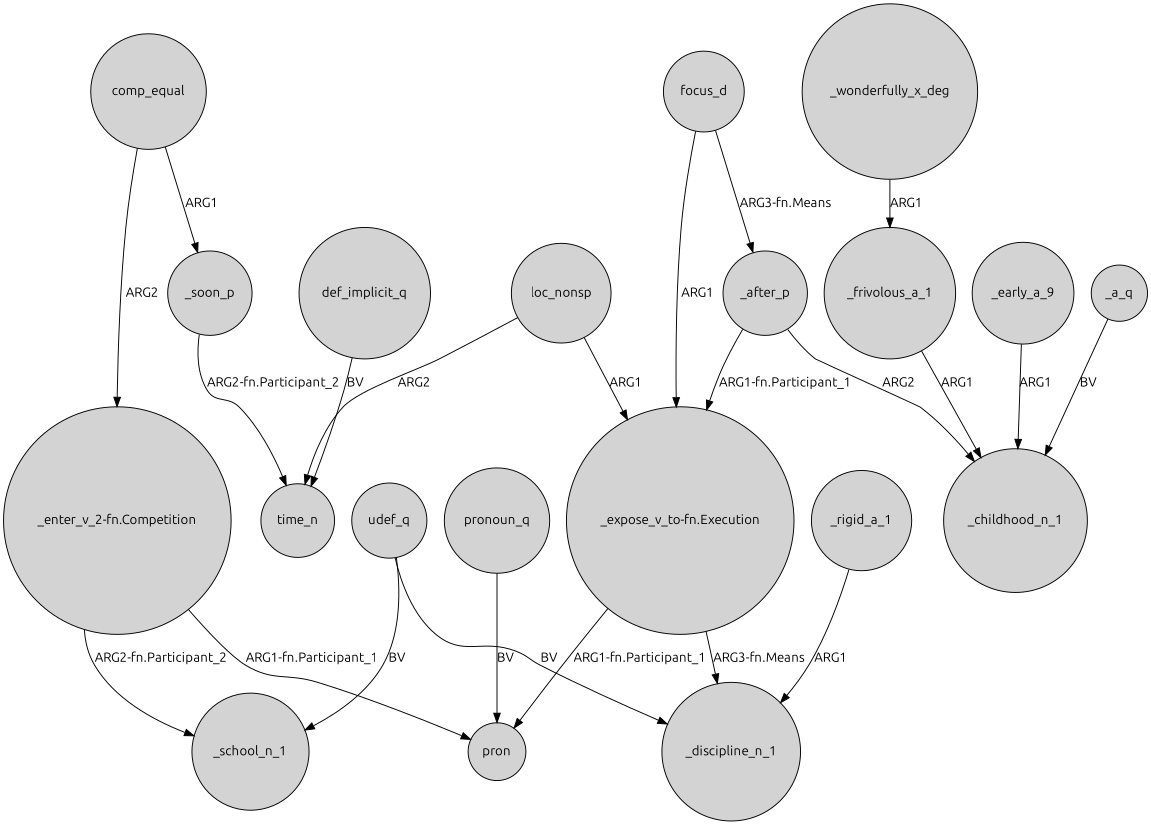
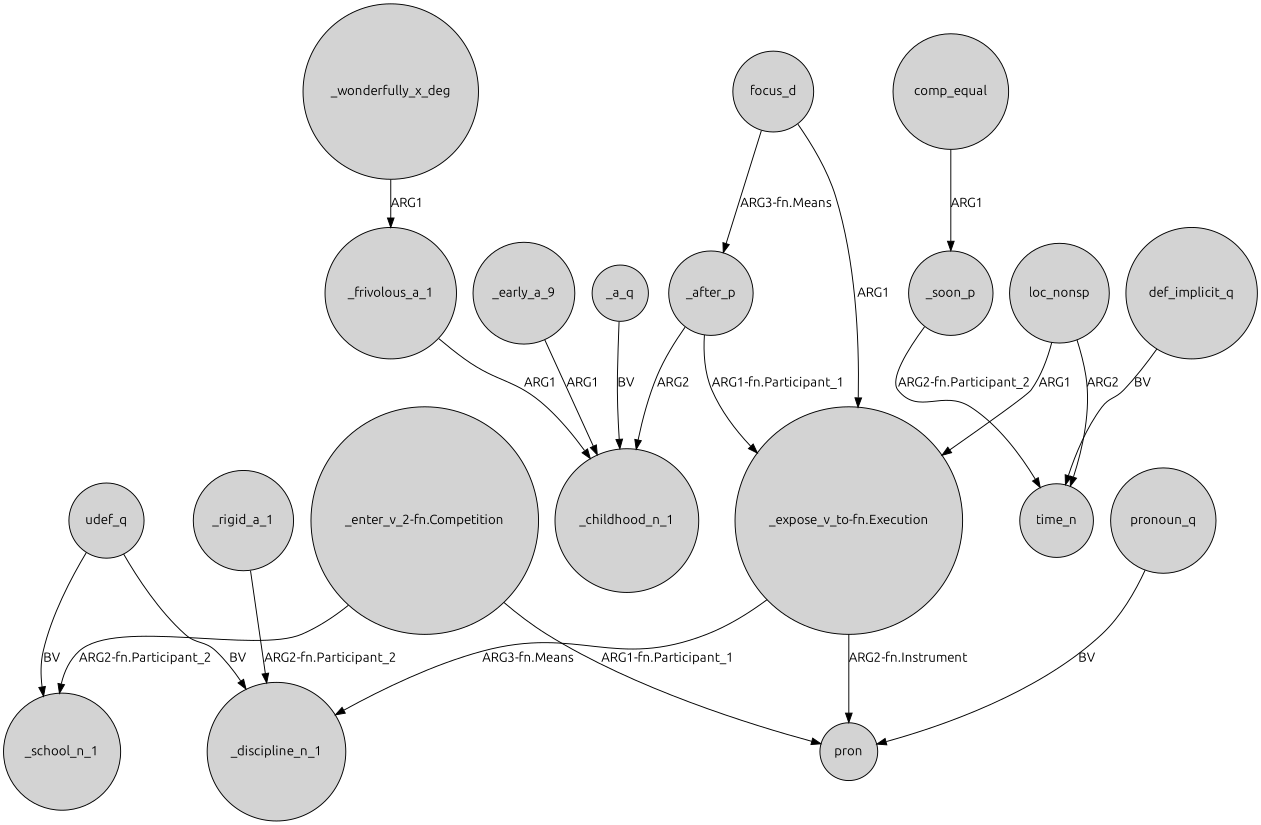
edge "comp_equal" -> "_enter_v_2-fn.Competition": removed, label "ARG2"
edge "_expose_v_to-fn.Execution" -> "pron": label "ARG1-fn.Participant_1" -> "ARG2-fn.Instrument"
edge "_rigid_a_1" -> "_discipline_n_1": label "ARG1" -> "ARG2-fn.Participant_2"
